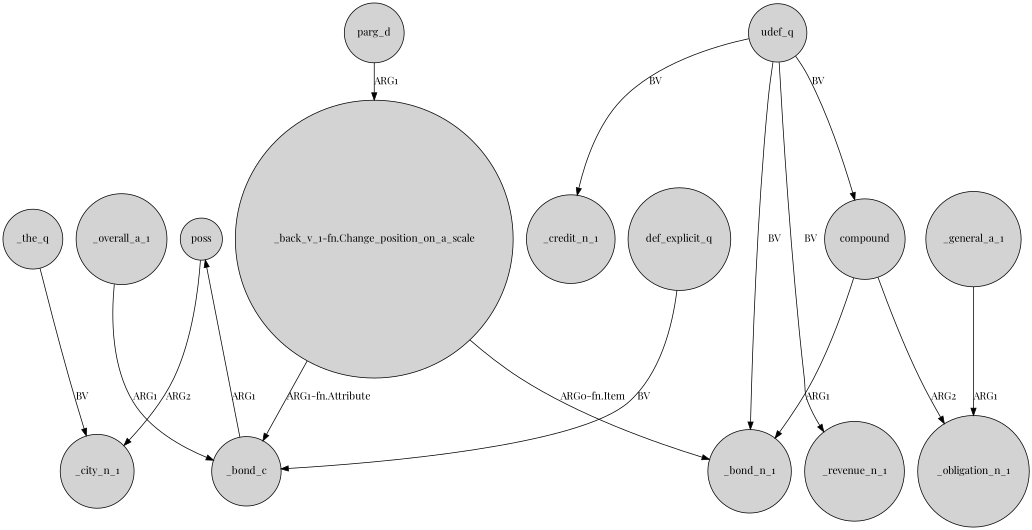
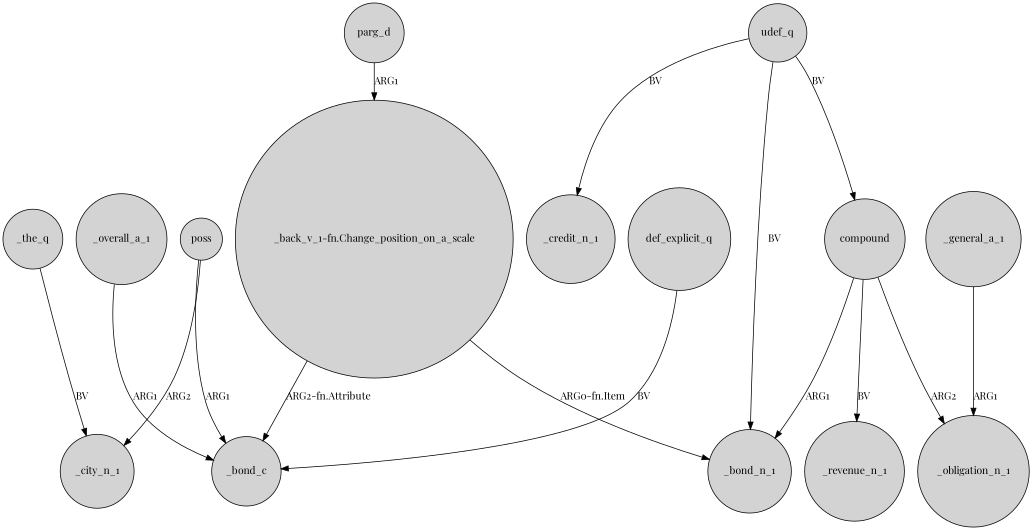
edge "udef_q" -> "_revenue_n_1": now "compound" -> "_revenue_n_1"
edge "_bond_c" -> "poss": reversed
edge "_back_v_1-fn.Change_position_on_a_scale" -> "_bond_c": label "ARG1-fn.Attribute" -> "ARG2-fn.Attribute"
